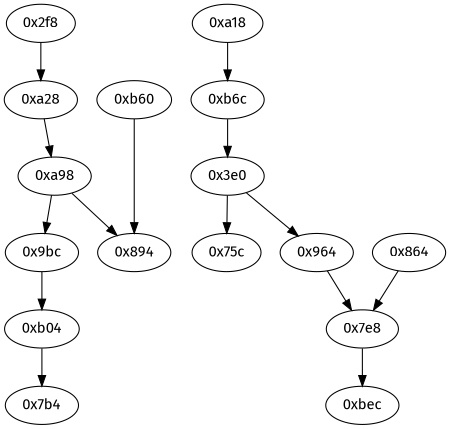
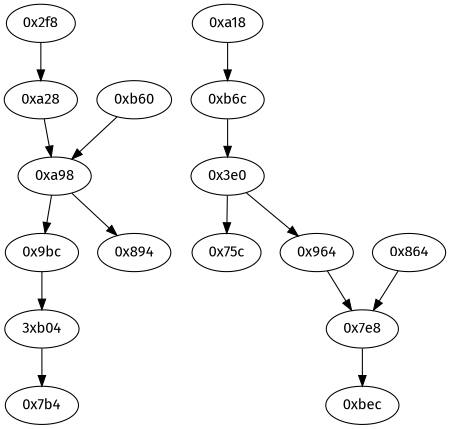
edge "0xb60" -> "0x894": now "0xb60" -> "0xa98"
node "0xb04": label "0xb04" -> "3xb04"
